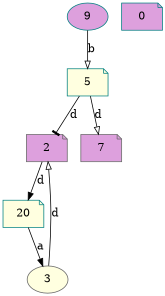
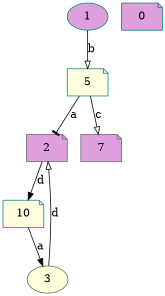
node "9": label "9" -> "1"
edge "5" -> "2": label "d" -> "a"
edge "5" -> "7": label "d" -> "c"
node "20": label "20" -> "10"
